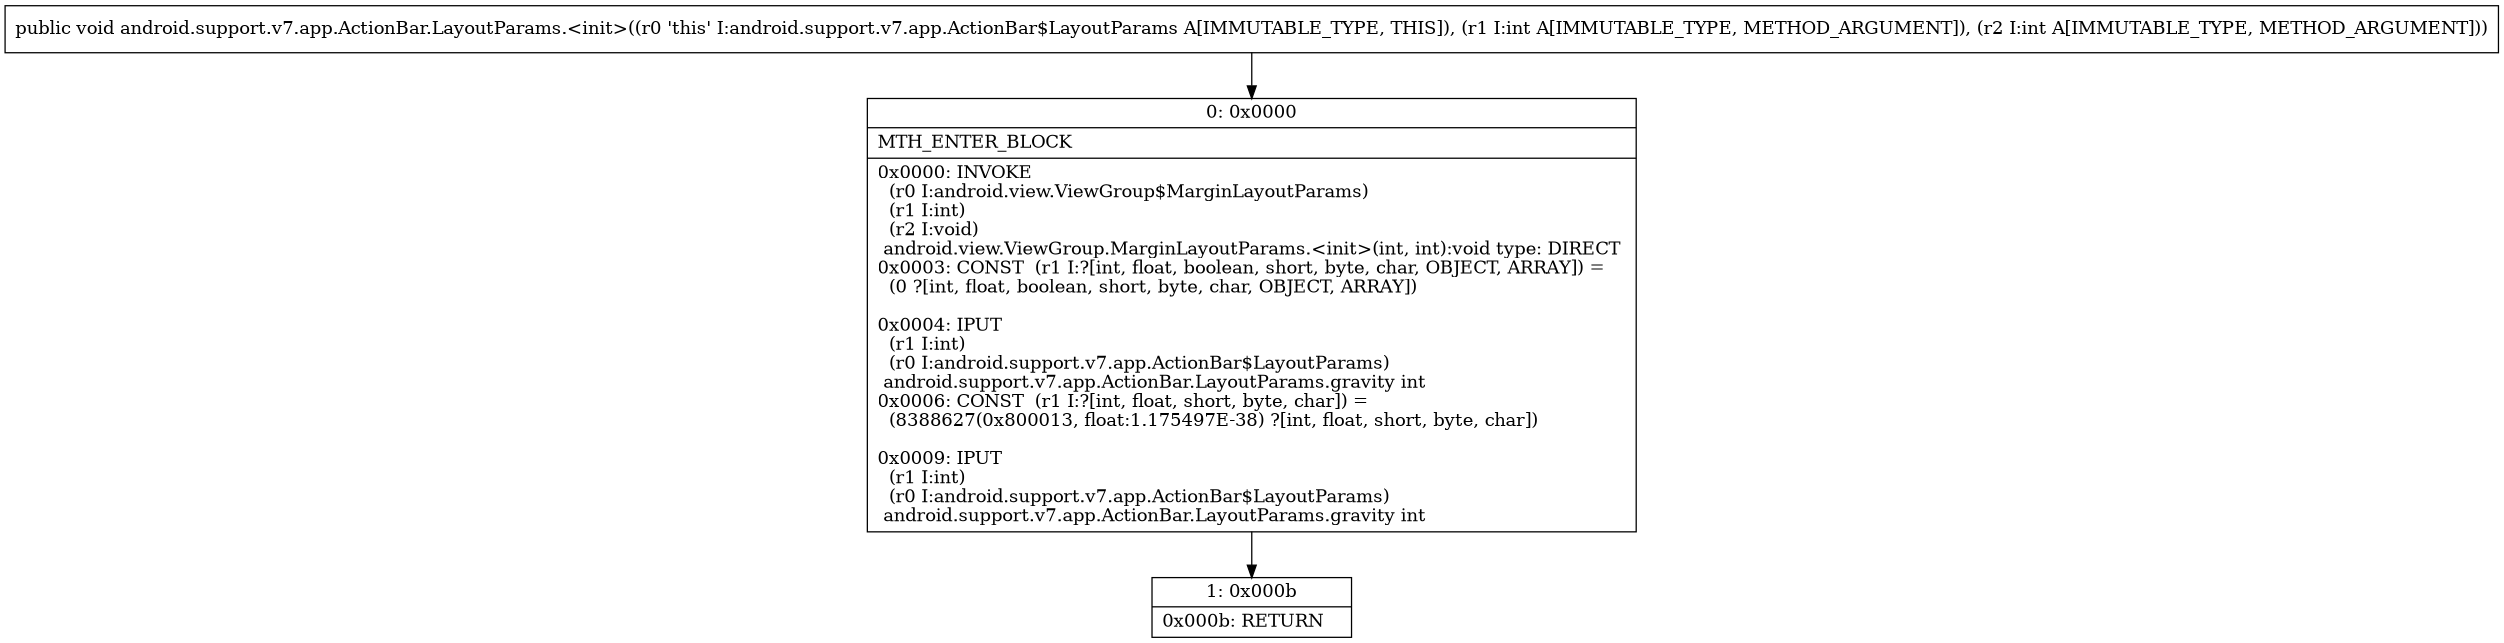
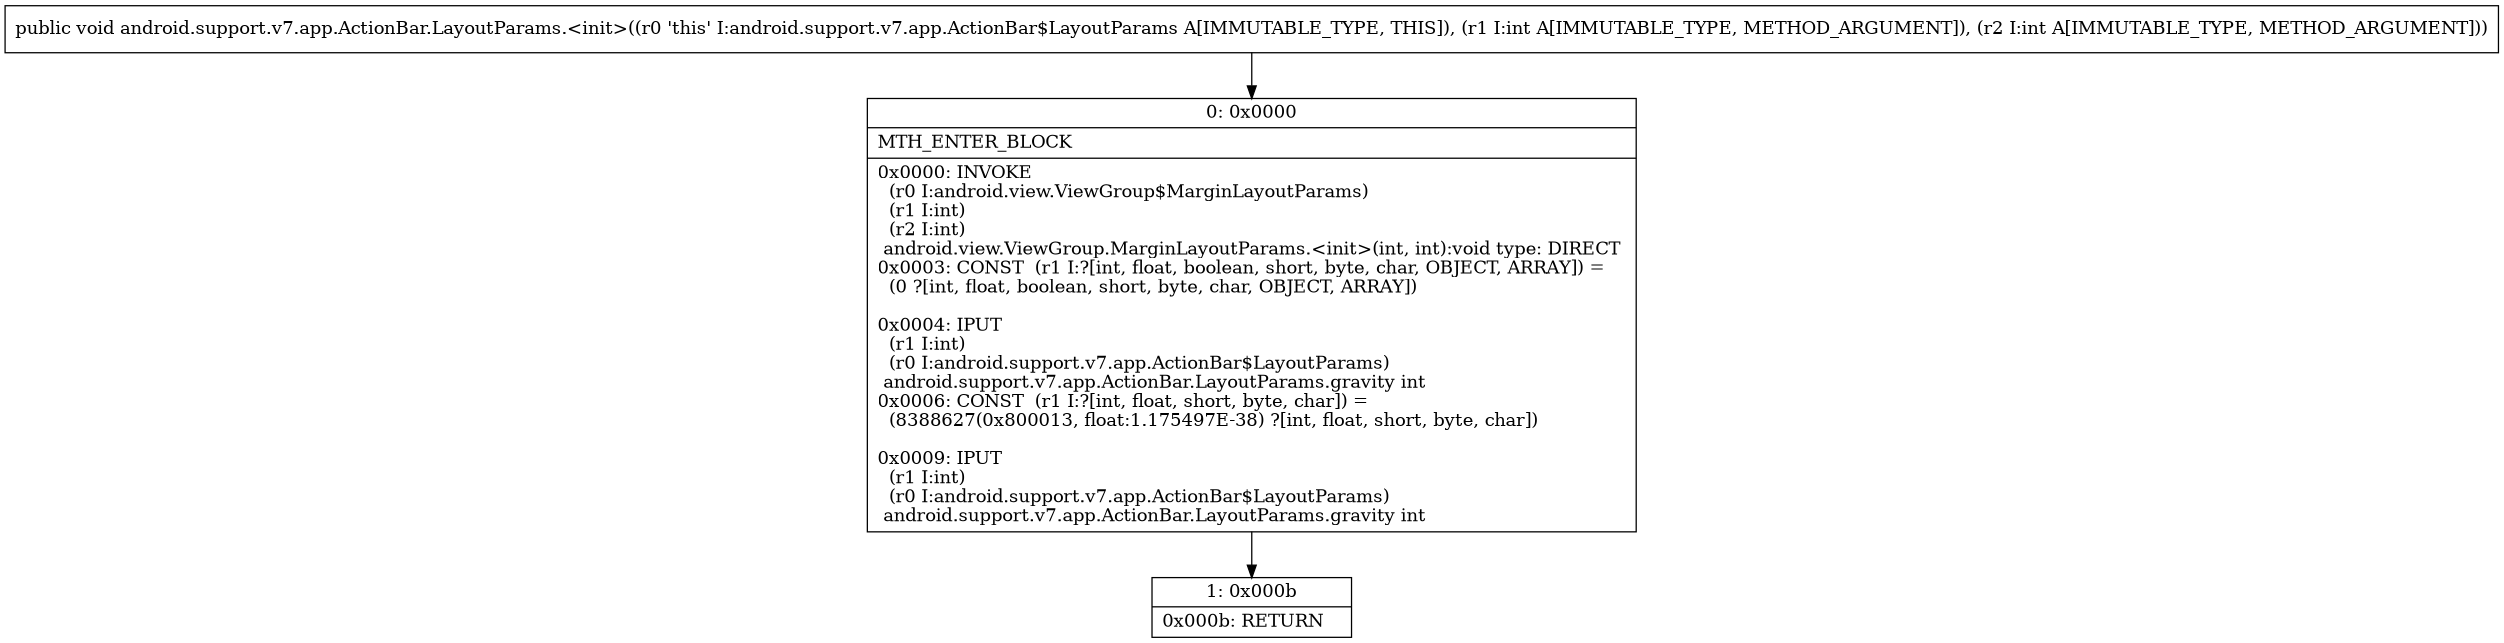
node "0: 0x0000": text "(r2 I:void)" -> "(r2 I:int)"
